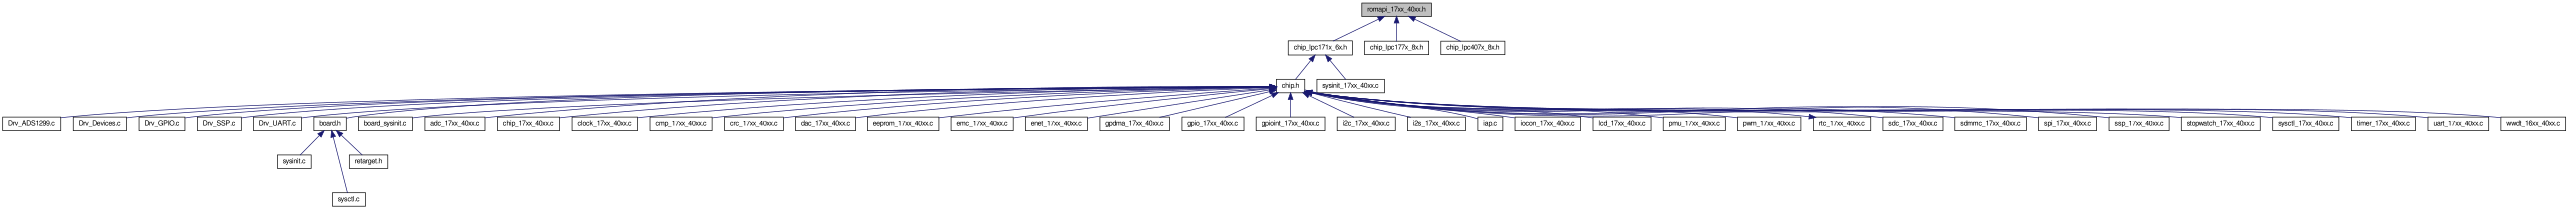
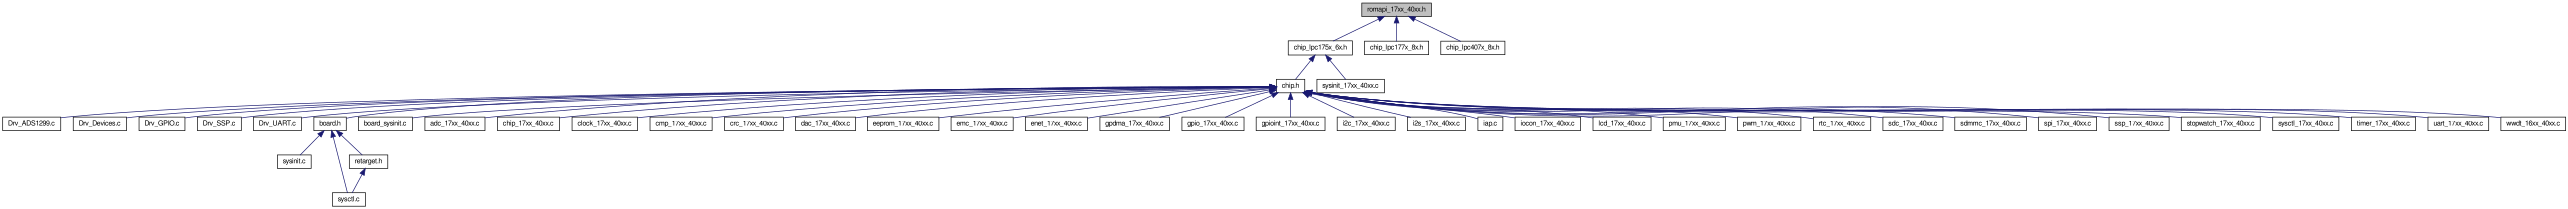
node "chip_lpc171x_6x.h": label "chip_lpc171x_6x.h" -> "chip_lpc175x_6x.h"
edge "chip.h" -> "rtc_17xx_40xx.c": reversed
edge "sysctl.c" -> "retarget.h": added
